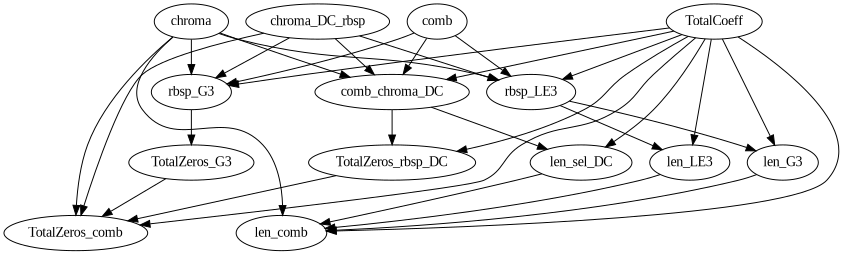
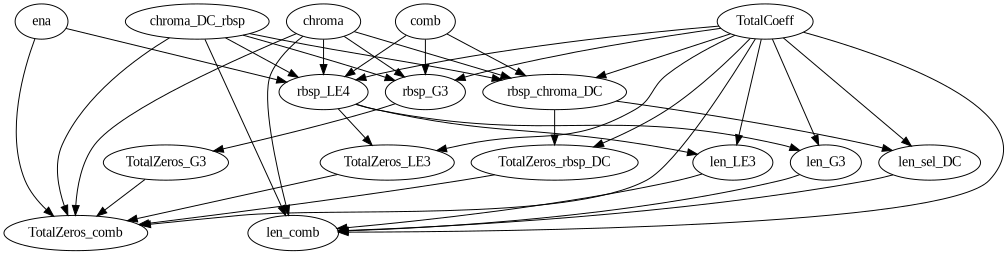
node "ena": added
node "comb_chroma_DC": label "comb_chroma_DC" -> "rbsp_chroma_DC"
node "rbsp_LE3": label "rbsp_LE3" -> "rbsp_LE4"
edge "chroma_DC_rbsp" -> "len_comb": added
node "TotalZeros_LE3": added
